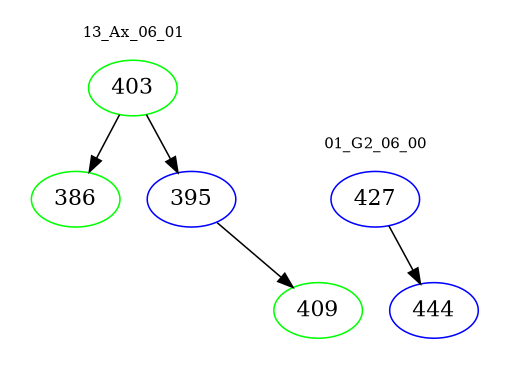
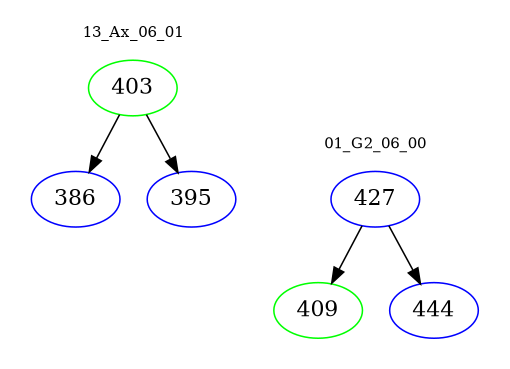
node "386": color green -> blue
edge "395" -> "409": now "427" -> "409"
